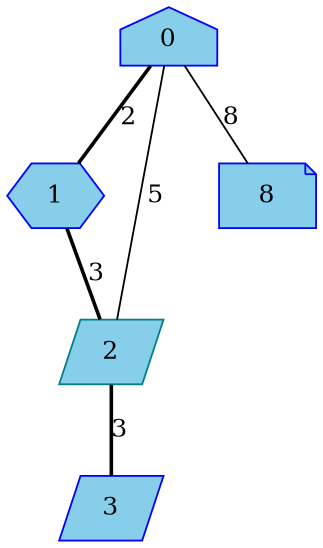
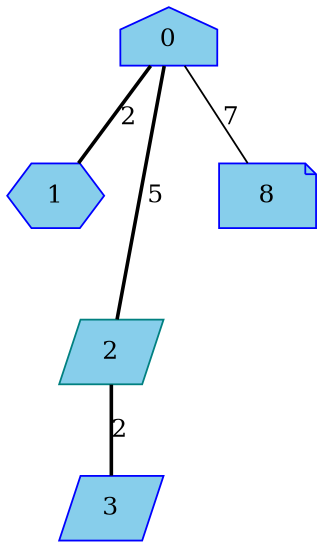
edge "0" -- "8": label "8" -> "7"
edge "0" -- "2": style solid -> bold
edge "1" -- "2": removed, label "3"
edge "2" -- "3": label "3" -> "2"
